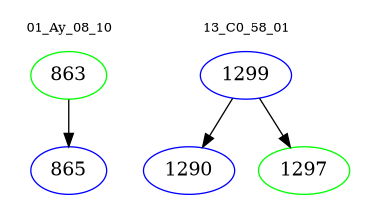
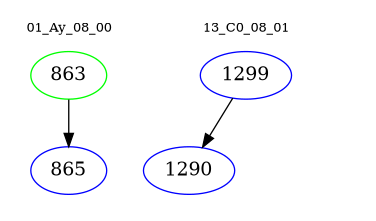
cluster "01_Ay_08_10": label "01_Ay_08_10" -> "01_Ay_08_00"
cluster "13_C0_58_01": label "13_C0_58_01" -> "13_C0_08_01"
node "1297": removed
